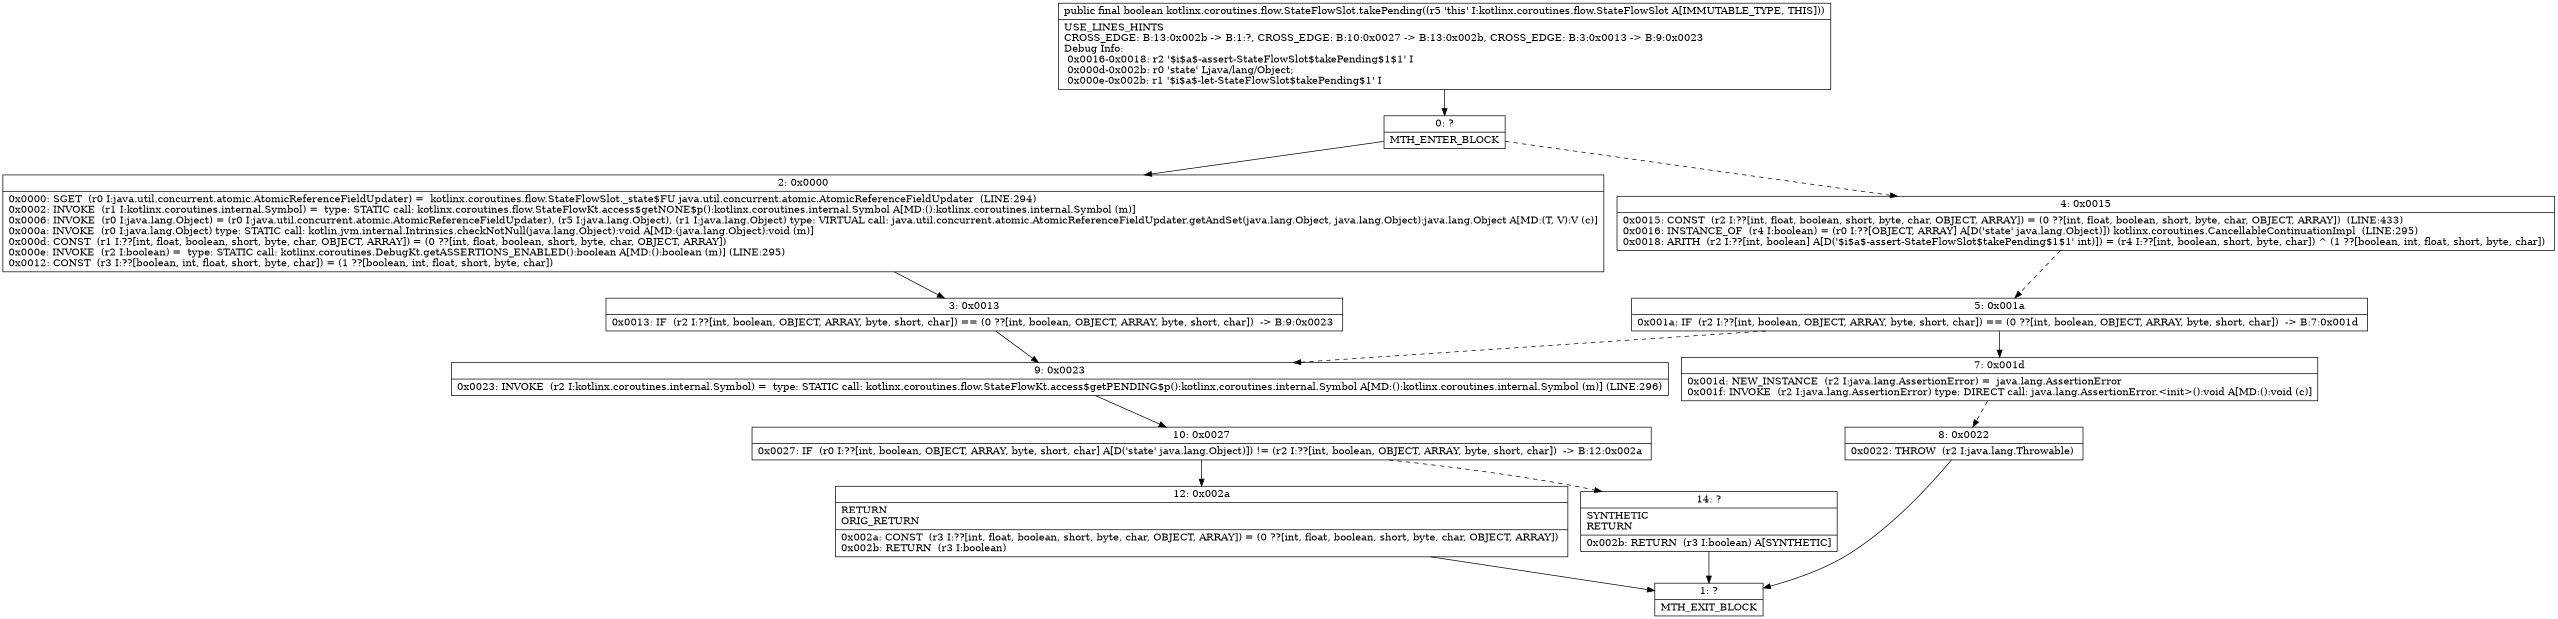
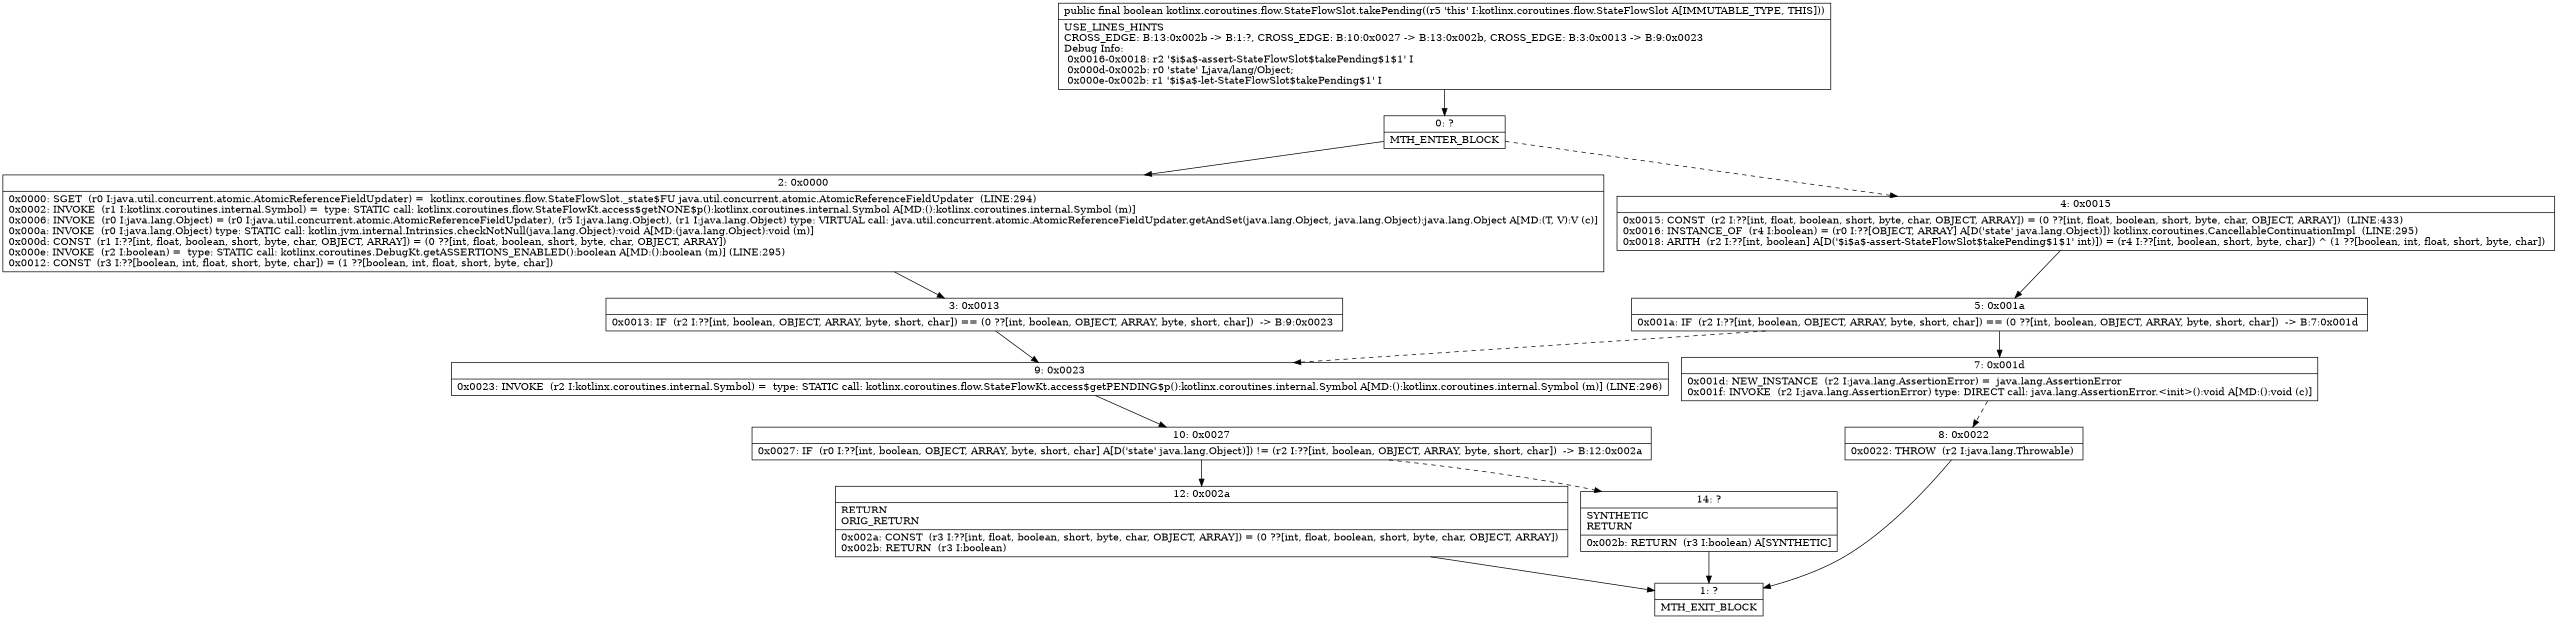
edge "4: 0x0015" -> "5: 0x001a": style dashed -> solid
